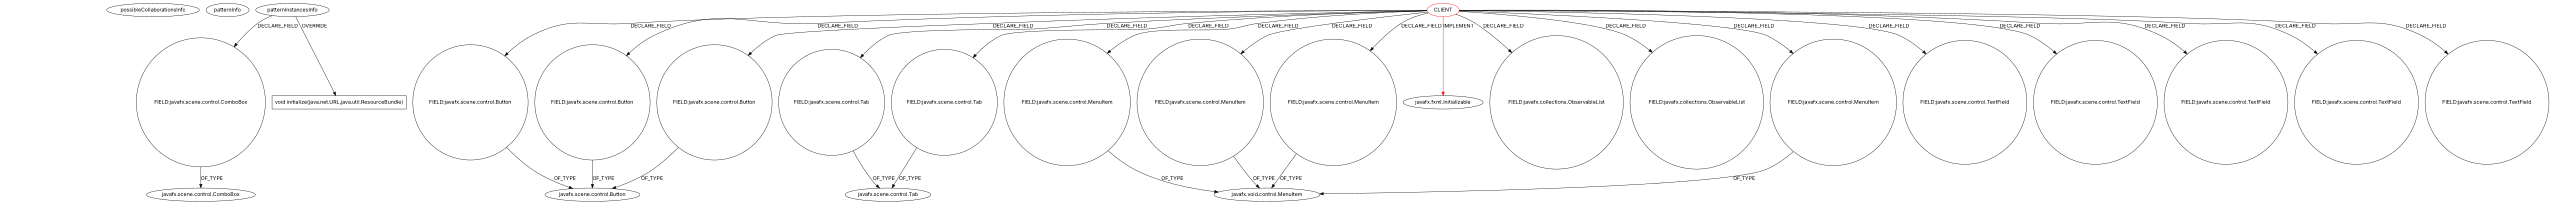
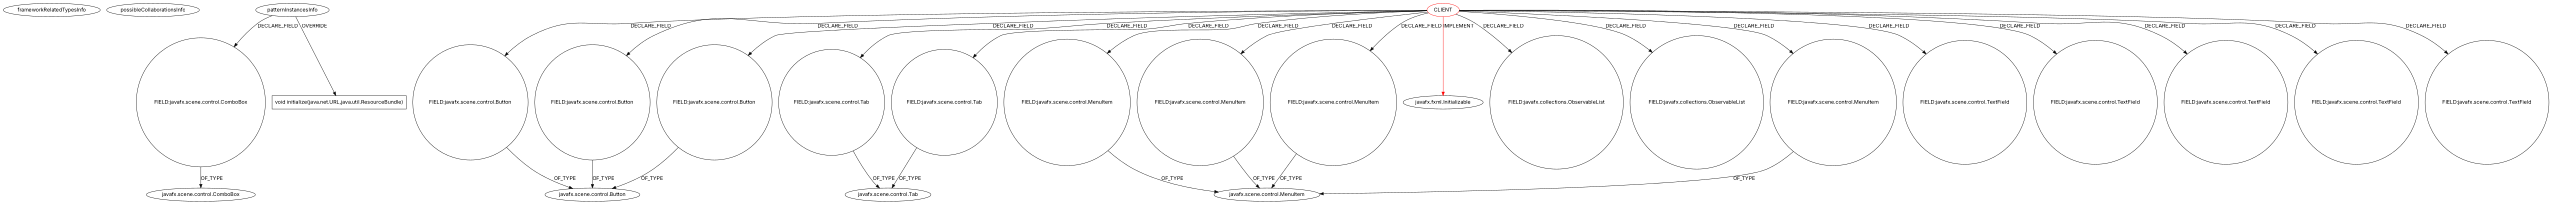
node "frameworkRelatedTypesInfo": added
node "patternInfo": removed
node "javafx.void.control.MenuItem": label "javafx.void.control.MenuItem" -> "javafx.scene.control.MenuItem"
